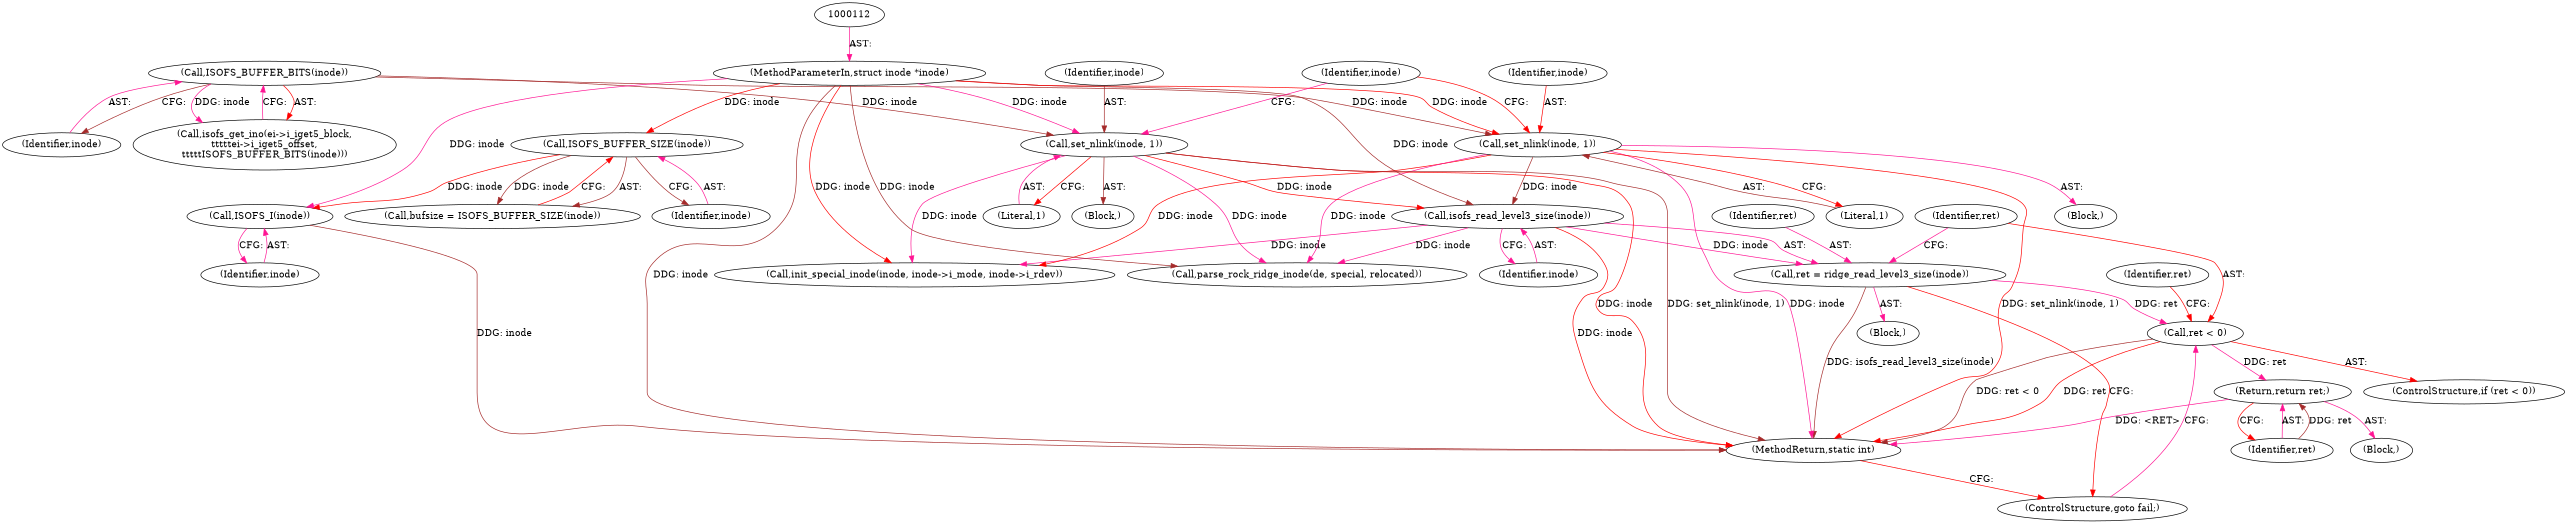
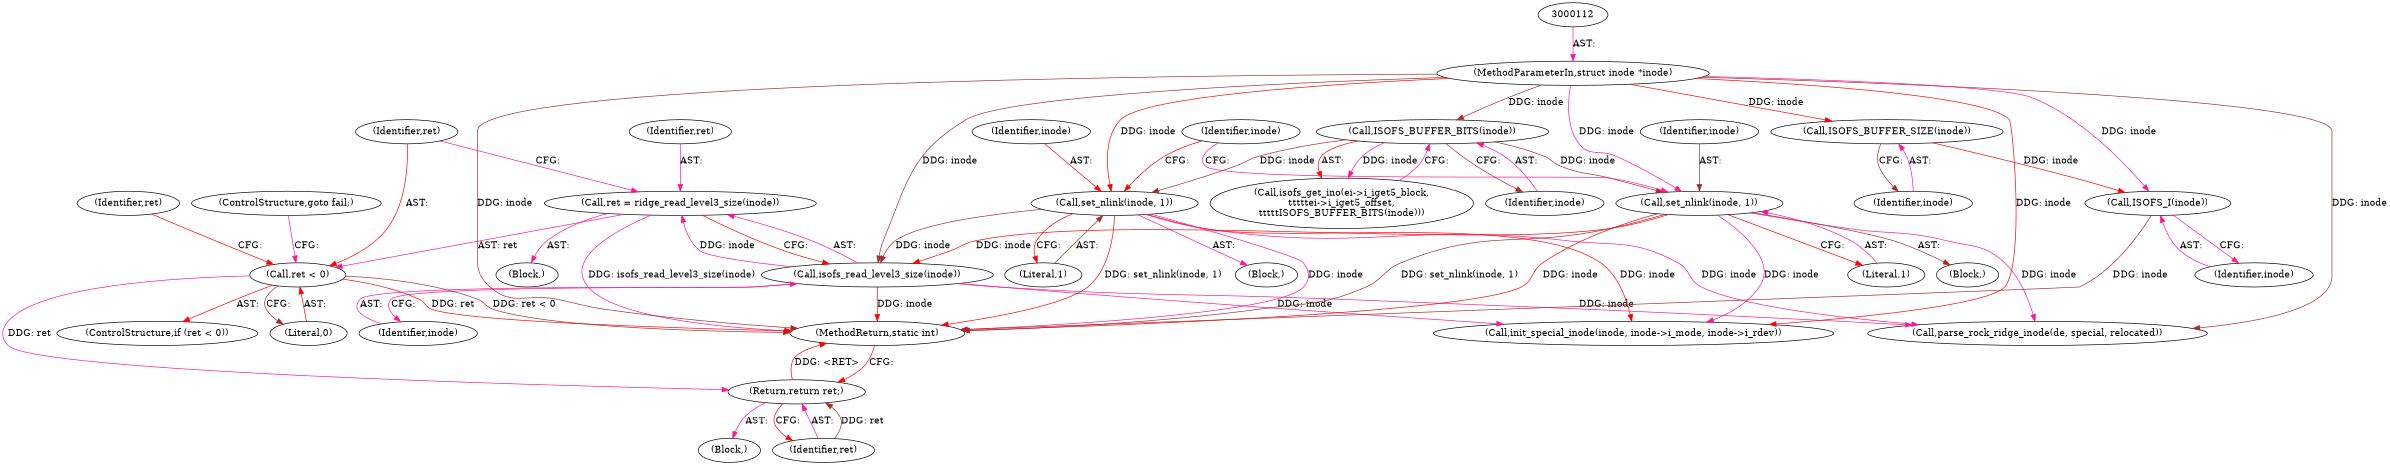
node "1000112": label "1000112" -> "3000112"
edge "(MethodParameterIn,struct inode *inode)" -> "(Call,ISOFS_BUFFER_BITS(inode))": added, label "DDG: inode"
node "(Call,bufsize = ISOFS_BUFFER_SIZE(inode))": removed
edge "(Call,ret = ridge_read_level3_size(inode))" -> "(Call,ret < 0)": label "DDG: ret" -> "AST: ret"
node "(Literal,0)": added
edge "(Call,ret = ridge_read_level3_size(inode))" -> "(ControlStructure,goto fail;)": now "(Call,ret = ridge_read_level3_size(inode))" -> "(Call,isofs_read_level3_size(inode))"
edge "(Call,ret = ridge_read_level3_size(inode))" -> "(MethodReturn,static int)": color brown -> deeppink
edge "(Return,return ret;)" -> "(MethodReturn,static int)": color deeppink -> red
edge "(MethodReturn,static int)" -> "(ControlStructure,goto fail;)": now "(MethodReturn,static int)" -> "(Return,return ret;)"
